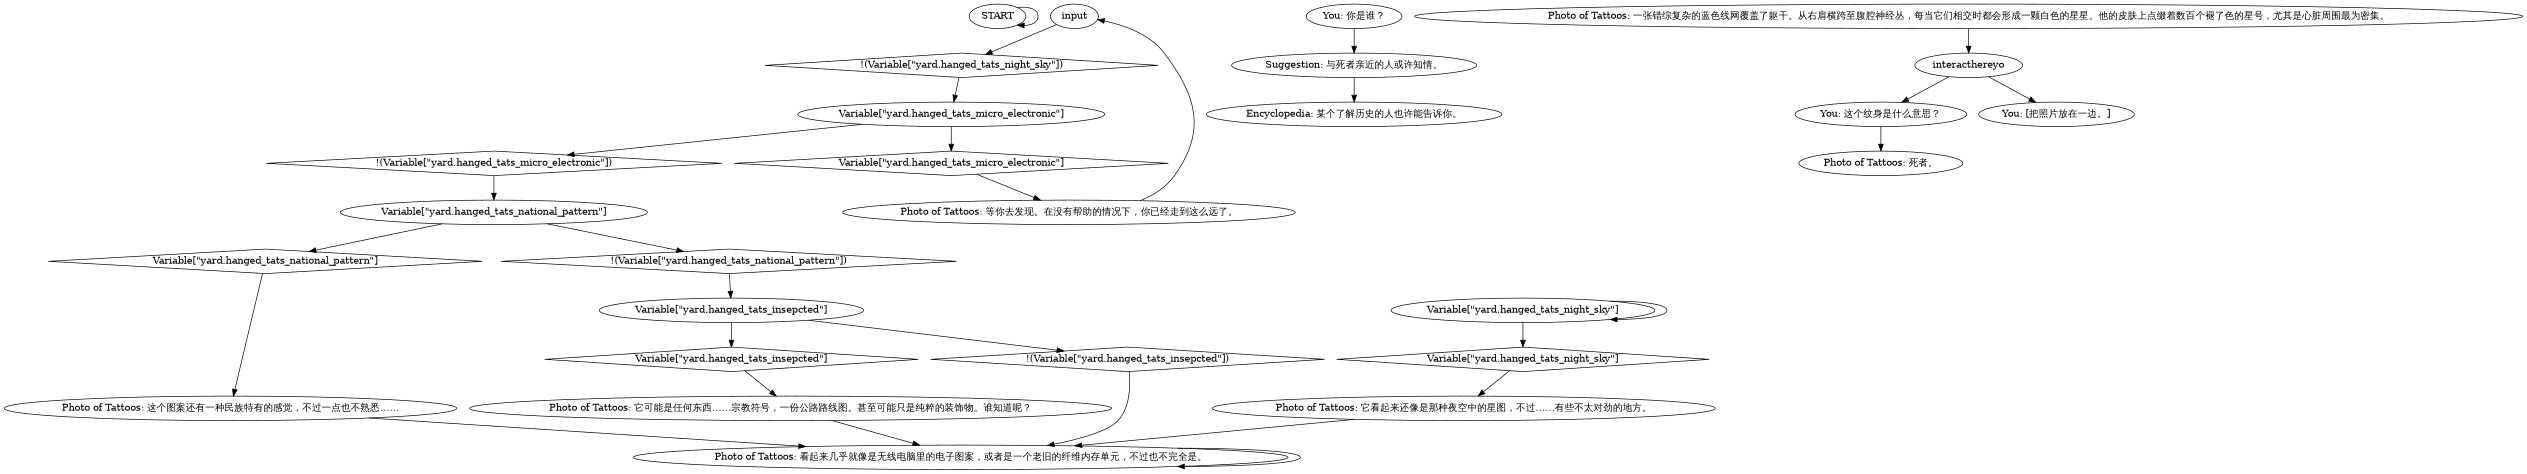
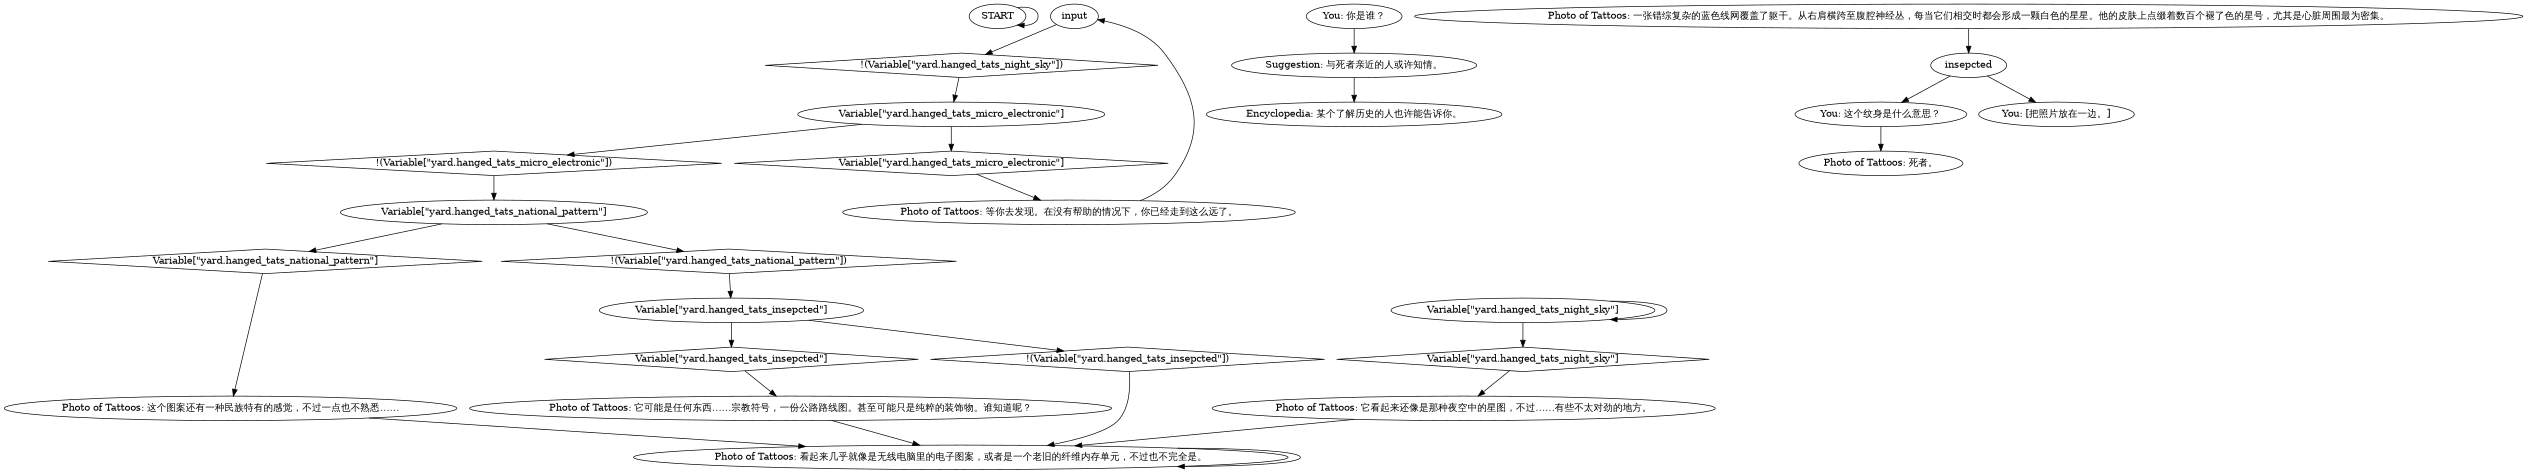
node "interacthereyo": label "interacthereyo" -> "insepcted"
